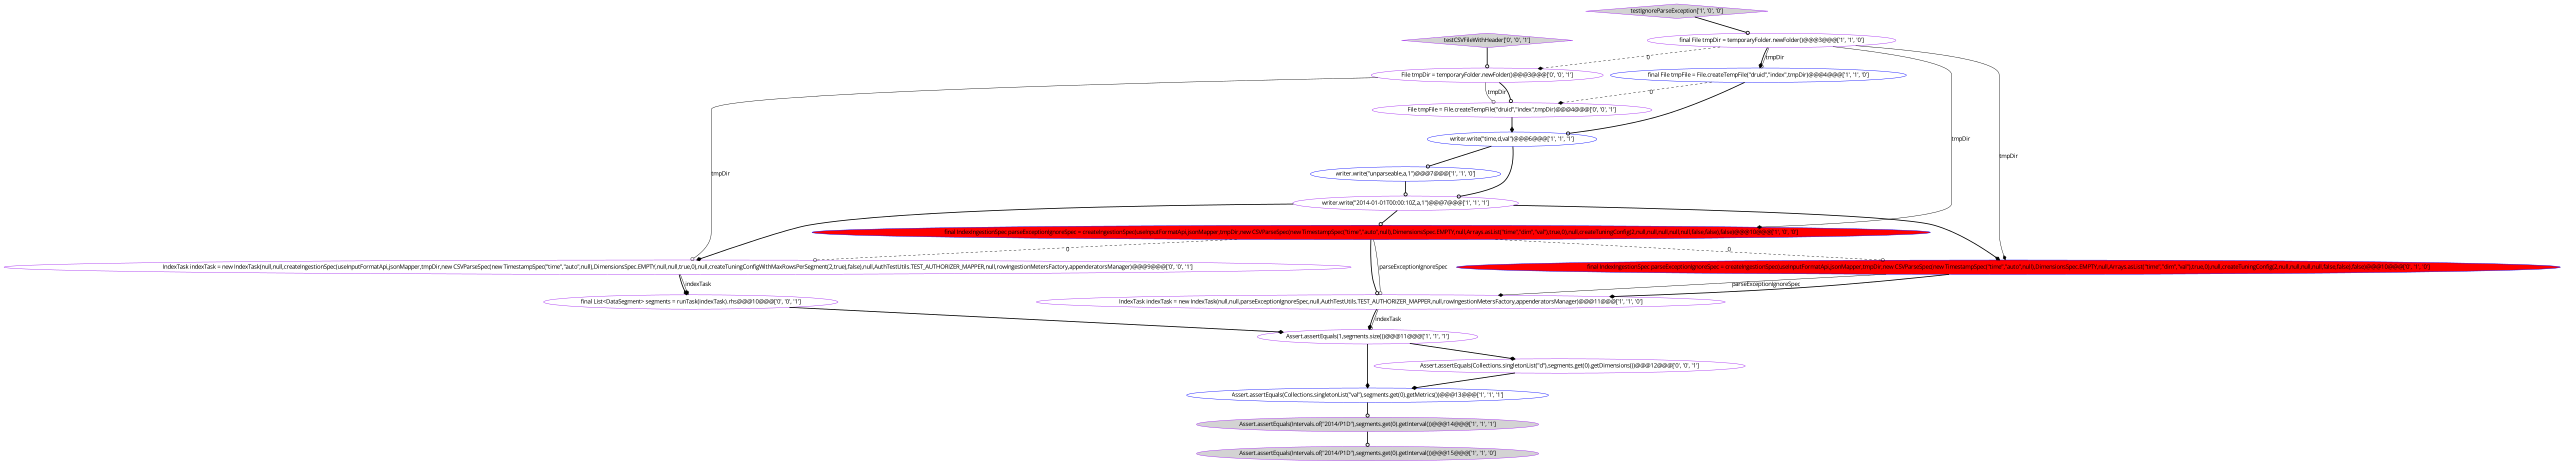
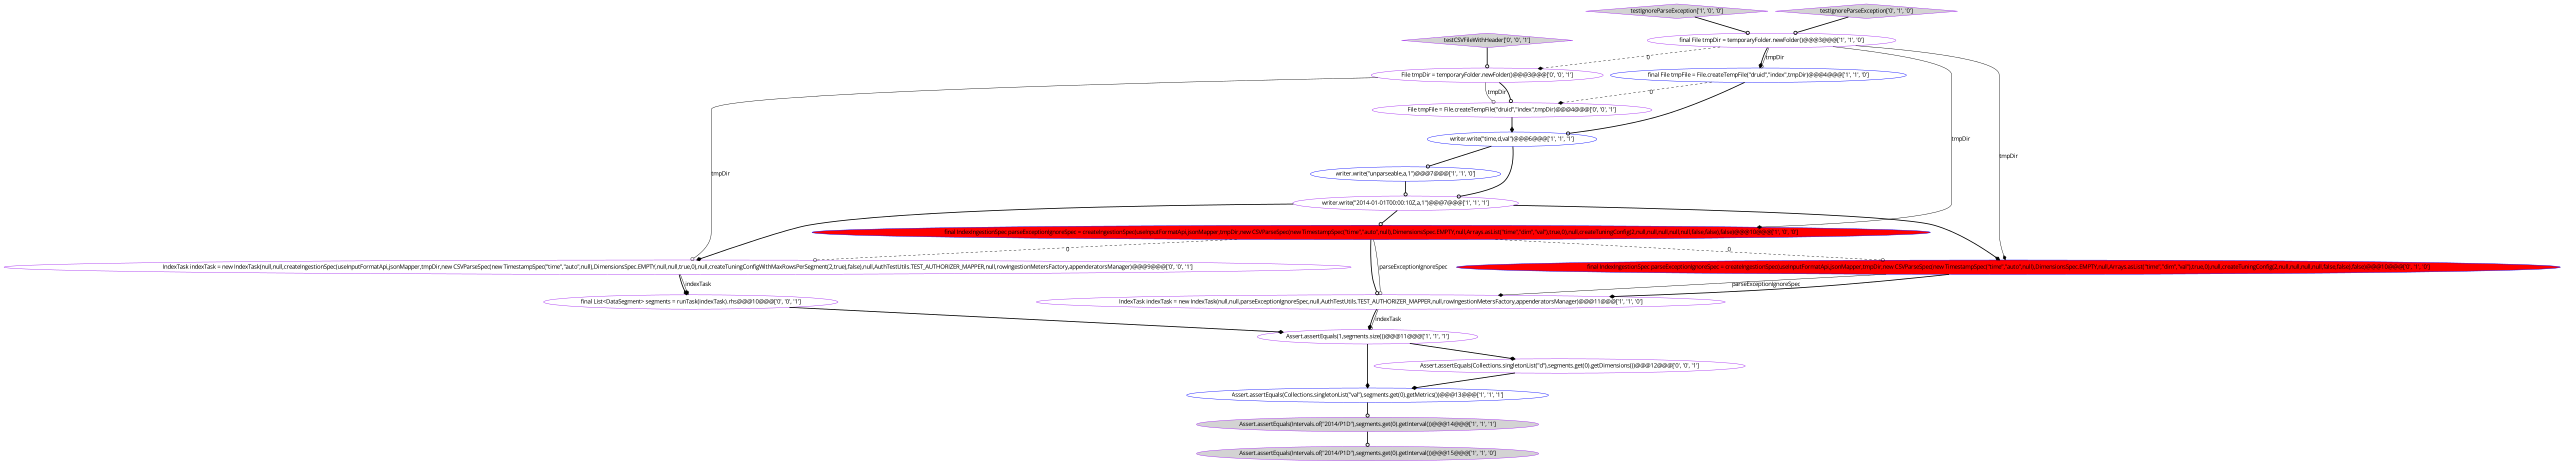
node "testIgnoreParseException['0', '1', '0']": added
